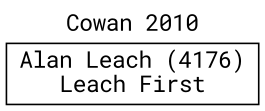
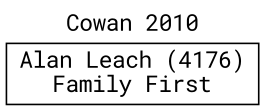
node "Alan Leach (4176) Leach First": label "Alan Leach (4176) Leach First" -> "Alan Leach (4176) Family First"
